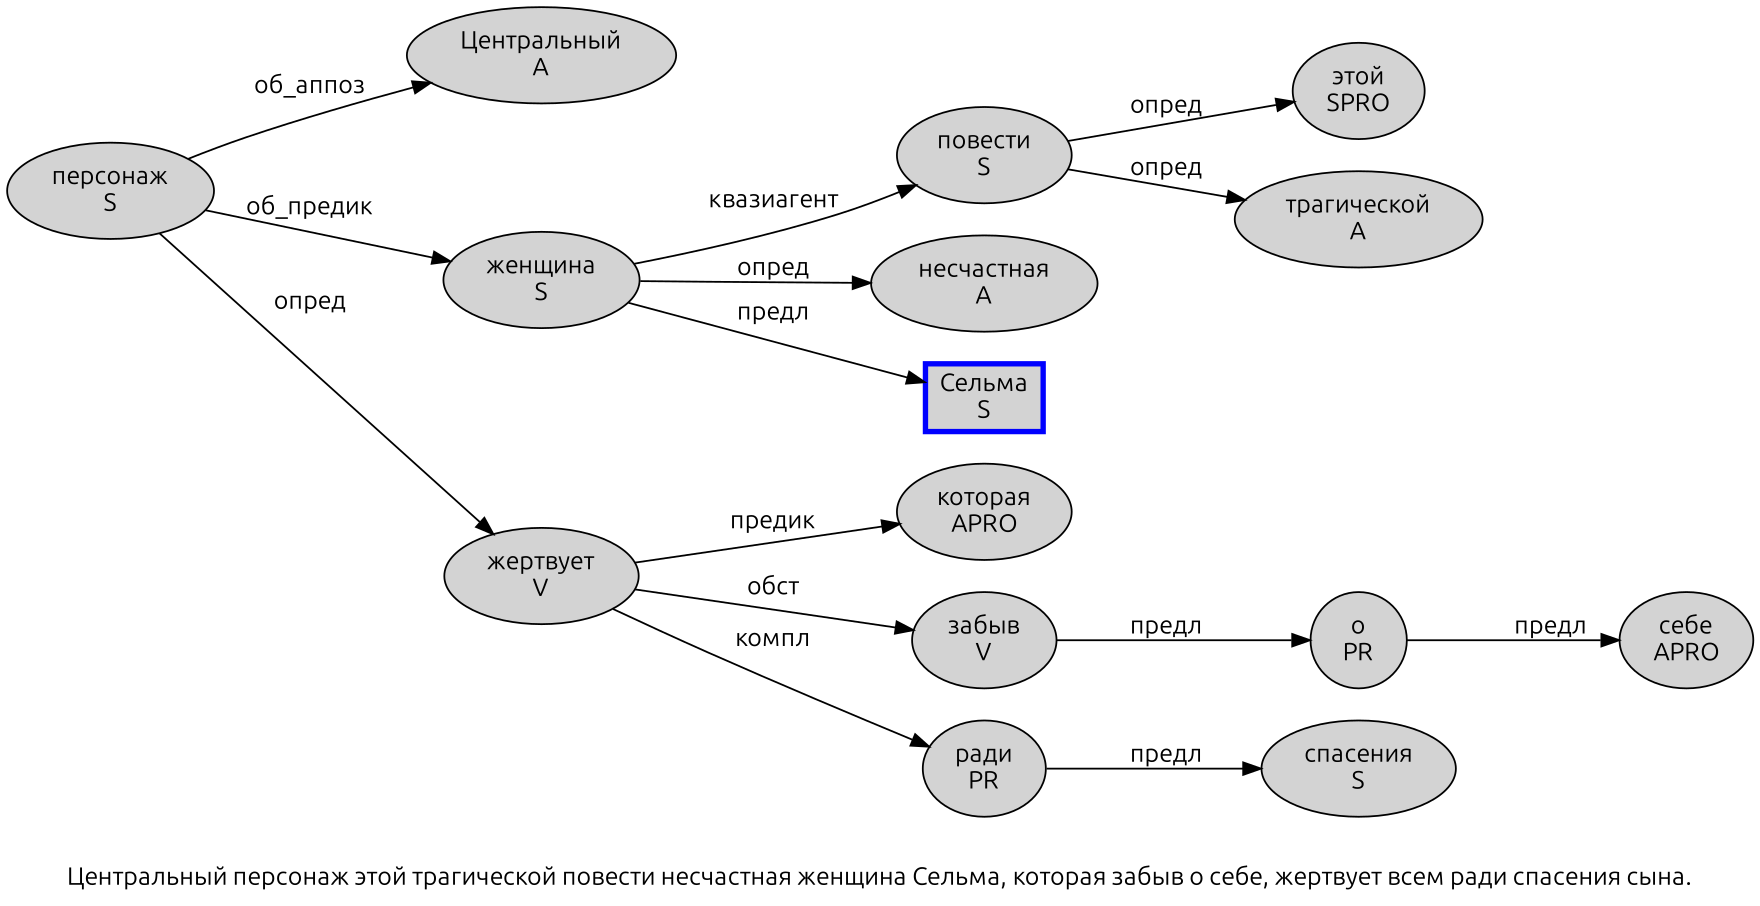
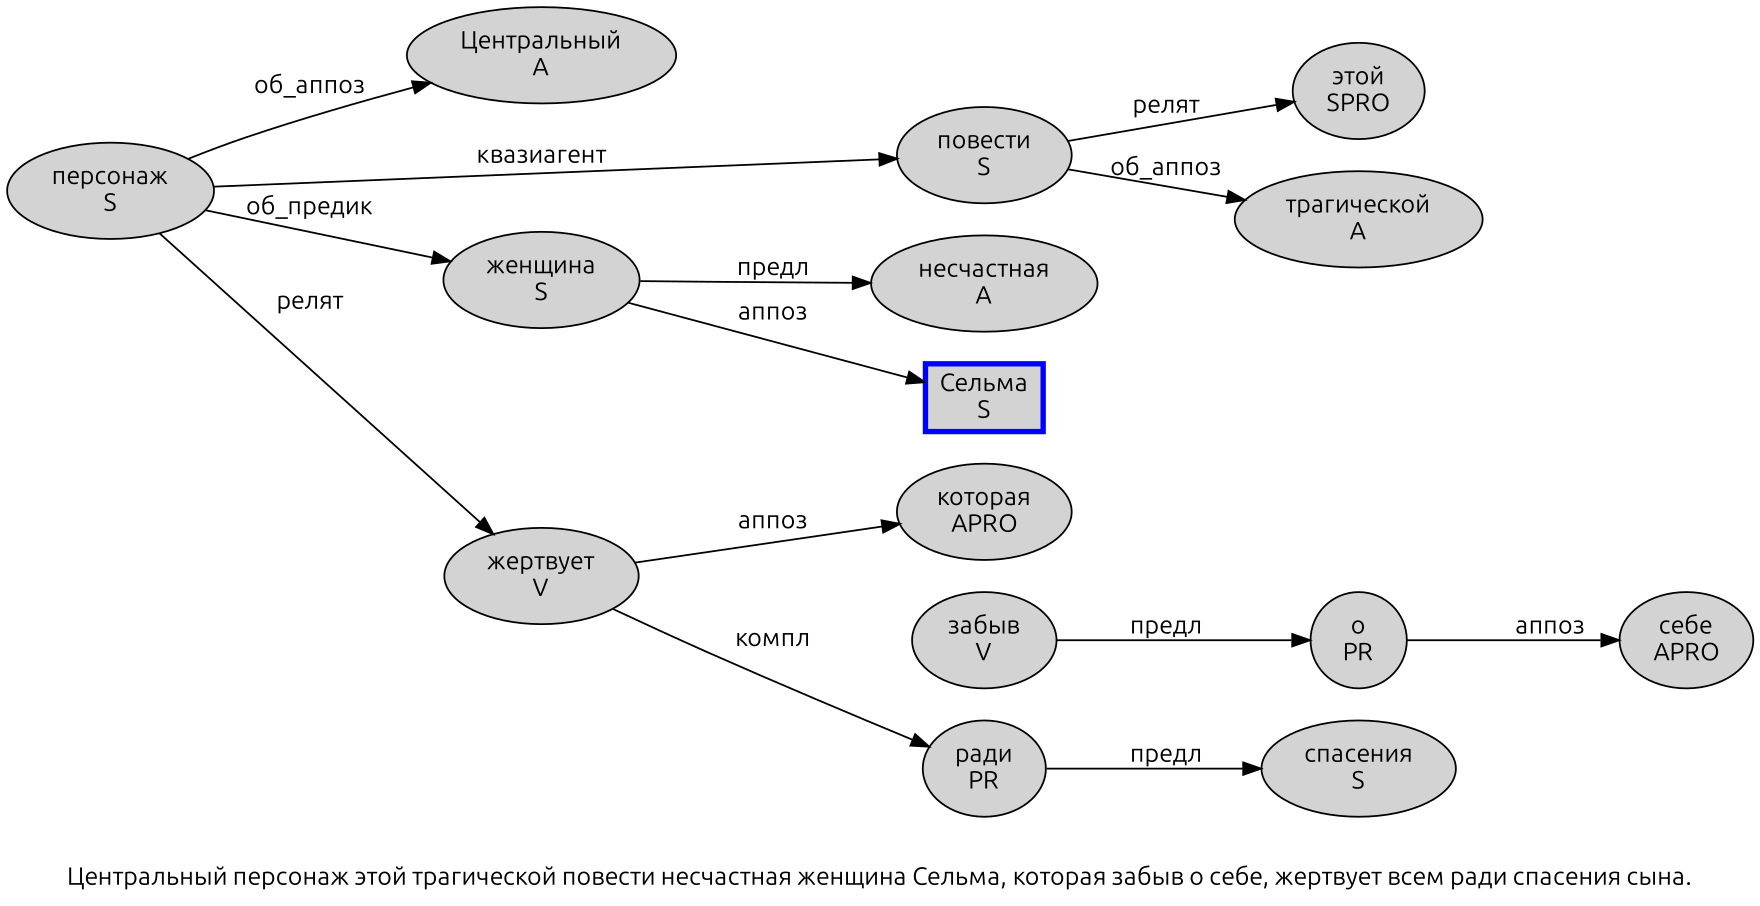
edge "повести S" -> "этой SPRO": label "опред" -> "релят"
edge "повести S" -> "трагической A": label "опред" -> "об_аппоз"
edge "женщина S" -> "повести S": now "персонаж S" -> "повести S"
edge "женщина S" -> "несчастная A": label "опред" -> "предл"
edge "персонаж S" -> "жертвует V": label "опред" -> "релят"
edge "женщина S" -> "Сельма S": label "предл" -> "аппоз"
edge "жертвует V" -> "которая APRO": label "предик" -> "аппоз"
edge "жертвует V" -> "забыв V": removed, label "обст"
edge "о PR" -> "себе APRO": label "предл" -> "аппоз"
